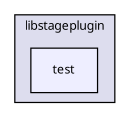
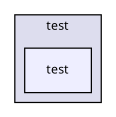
cluster "libstageplugin": label "libstageplugin" -> "test"
